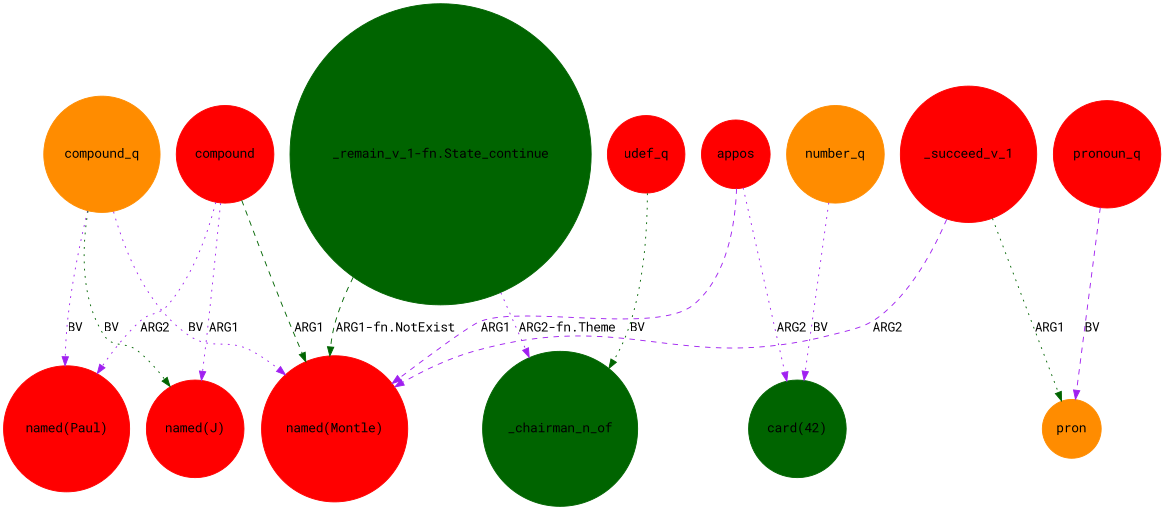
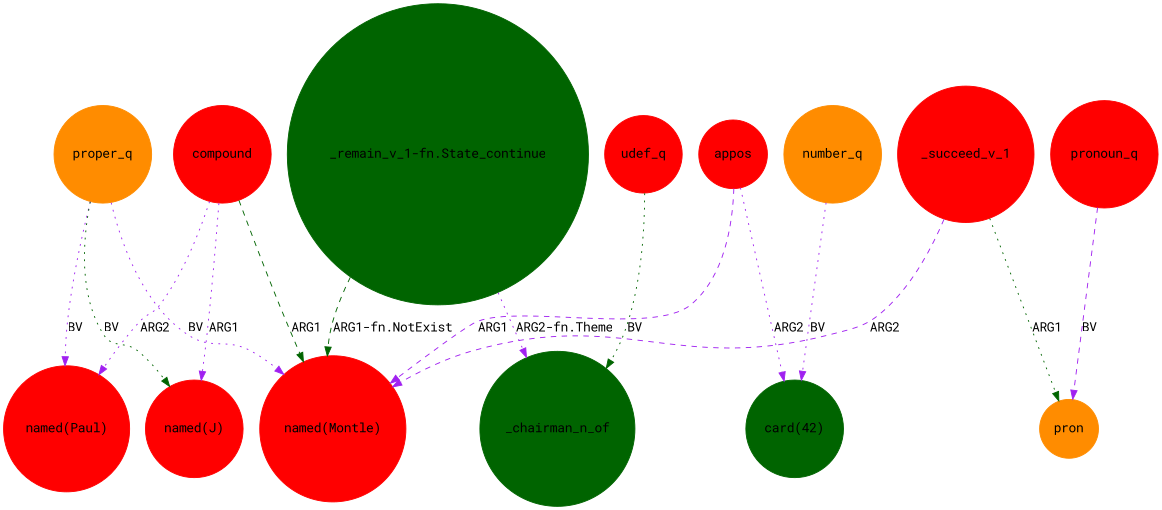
node "compound_q": label "compound_q" -> "proper_q"
